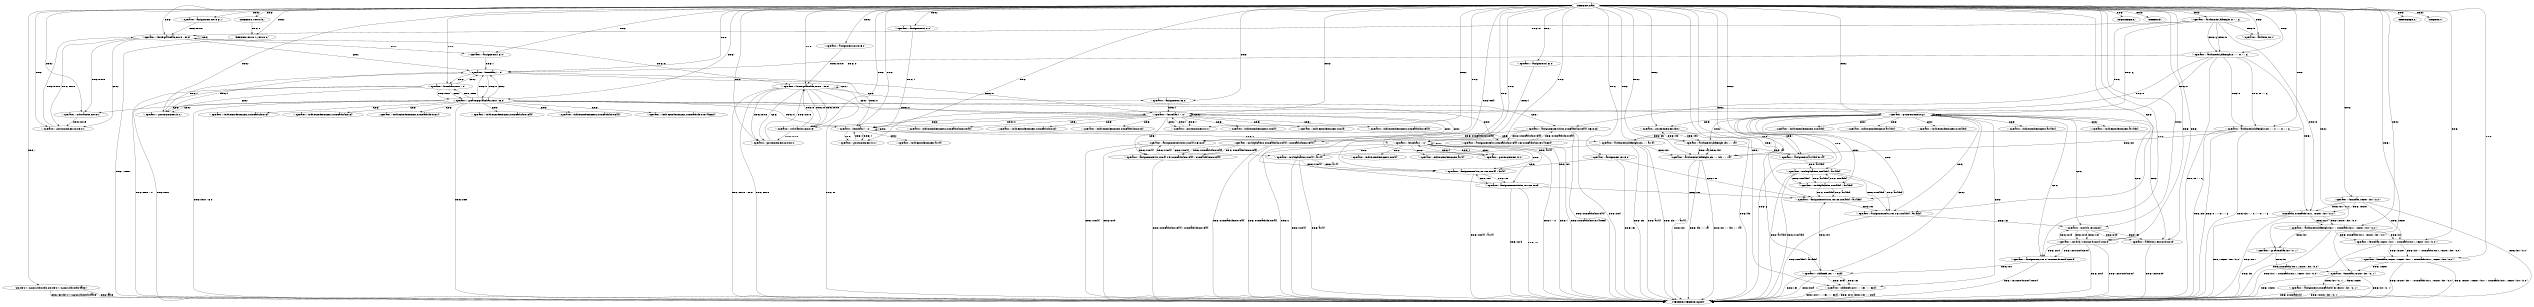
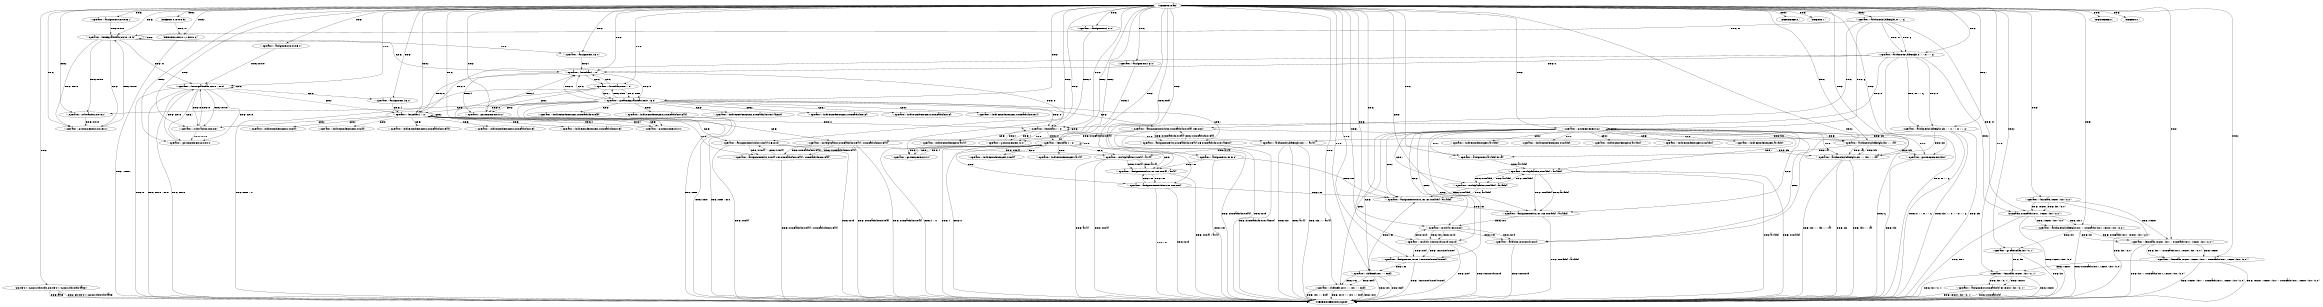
node "(LITERAL,5,)": label "(LITERAL,5,)" -> "(LITERAL,1,)"
node "(<operator>.addition,K+1)": removed
node "(<operator>.indirectIndexAccess,numPaths[K-move][i])": removed
edge "(<operator>.postDecrement,idx--)" -> "(<operator>.arithmeticShiftRight,idx >> val)": now "(<operator>.assignmentDivision,numPaths[move][i] %= mod)" -> "(<operator>.arithmeticShiftRight,idx >> val)"
node "(METHOD_METHOD,signed)": label "(METHOD_METHOD,signed)" -> "(METHOD_RETURN,signed)"
